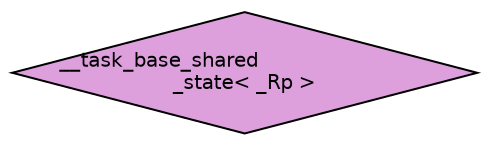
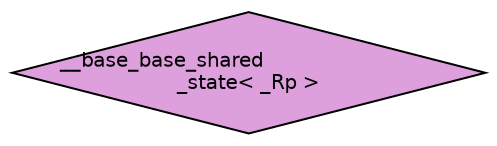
node "__task_base_shared _state< _Rp >": label "__task_base_shared _state< _Rp >" -> "__base_base_shared _state< _Rp >"
